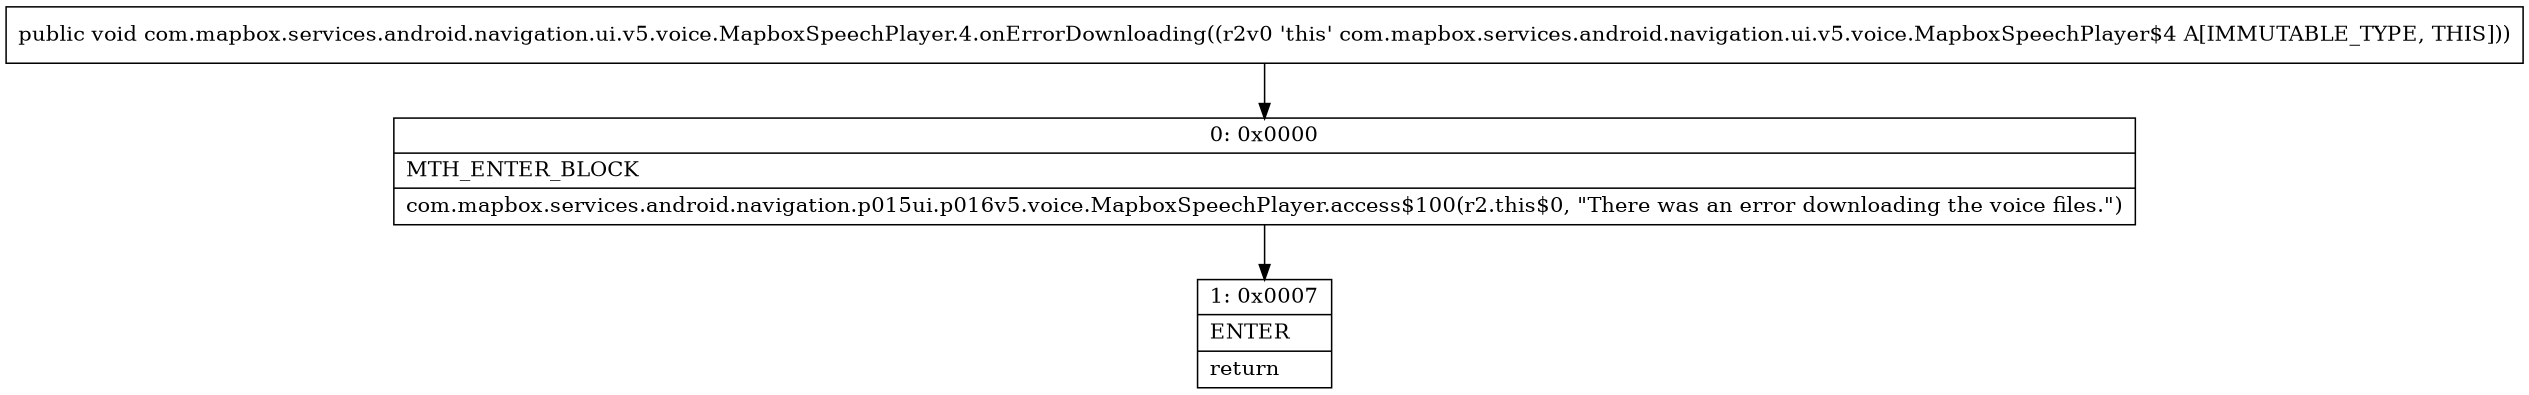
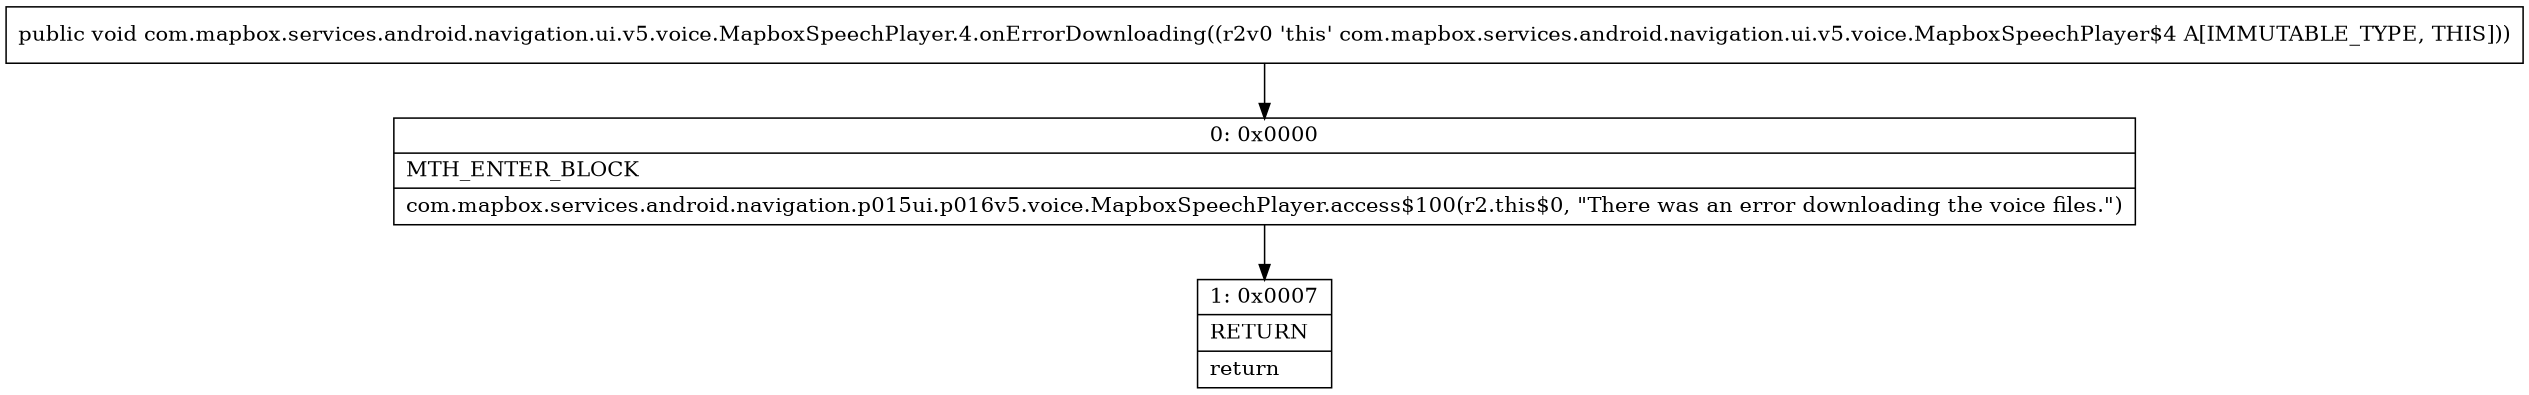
node "1: 0x0007": text "ENTER" -> "RETURN"
